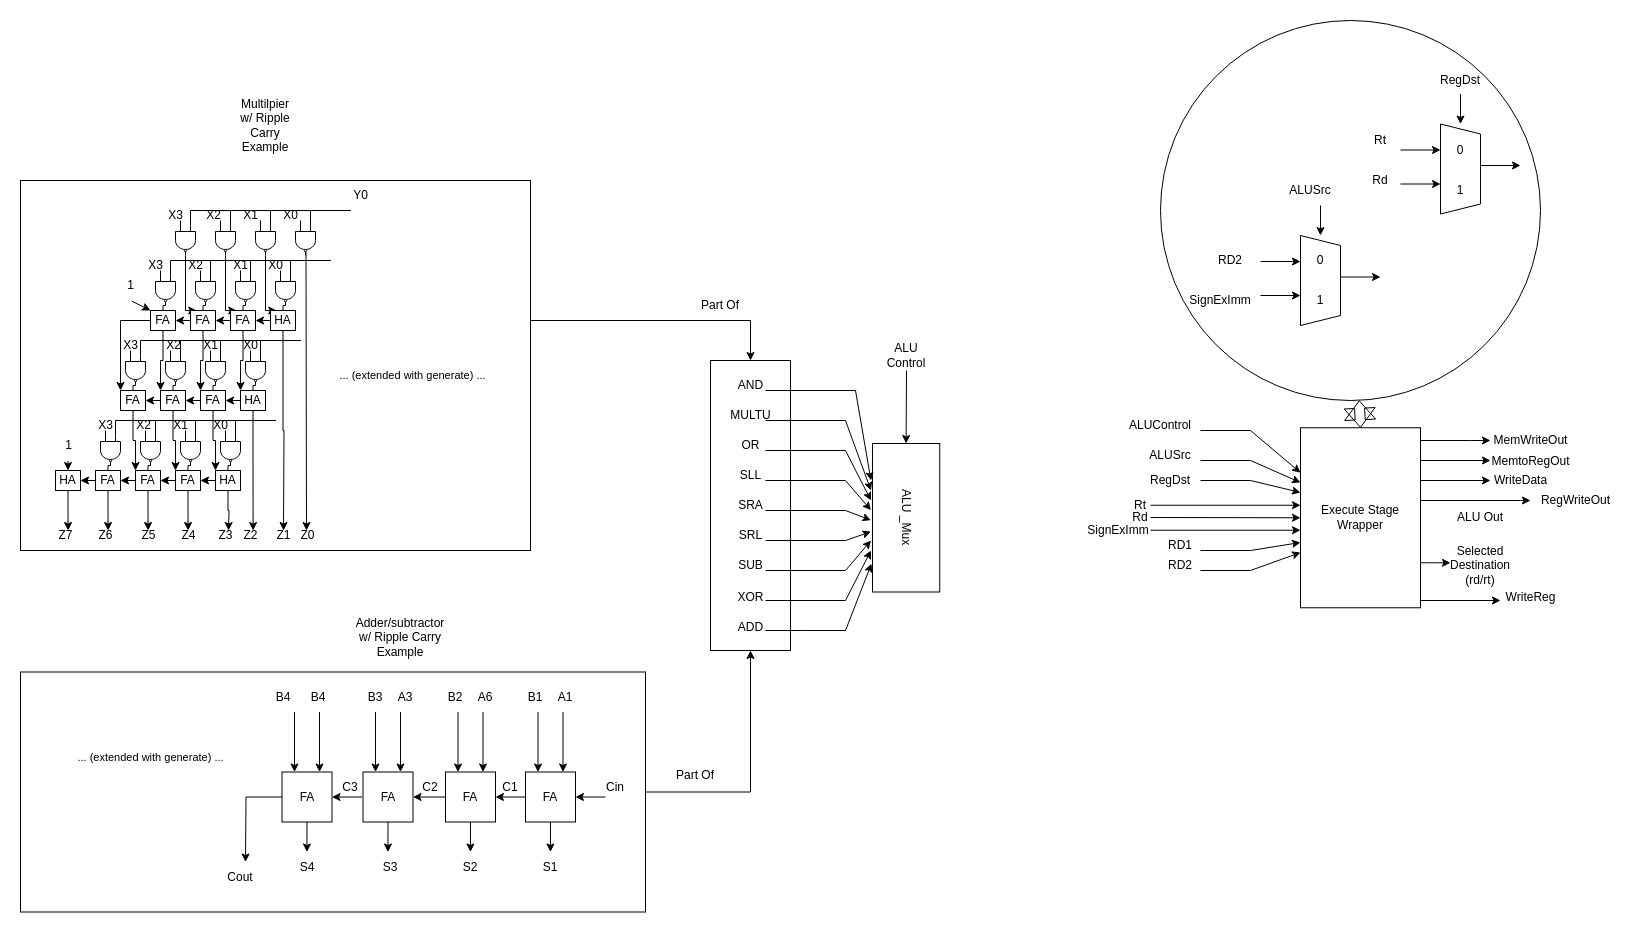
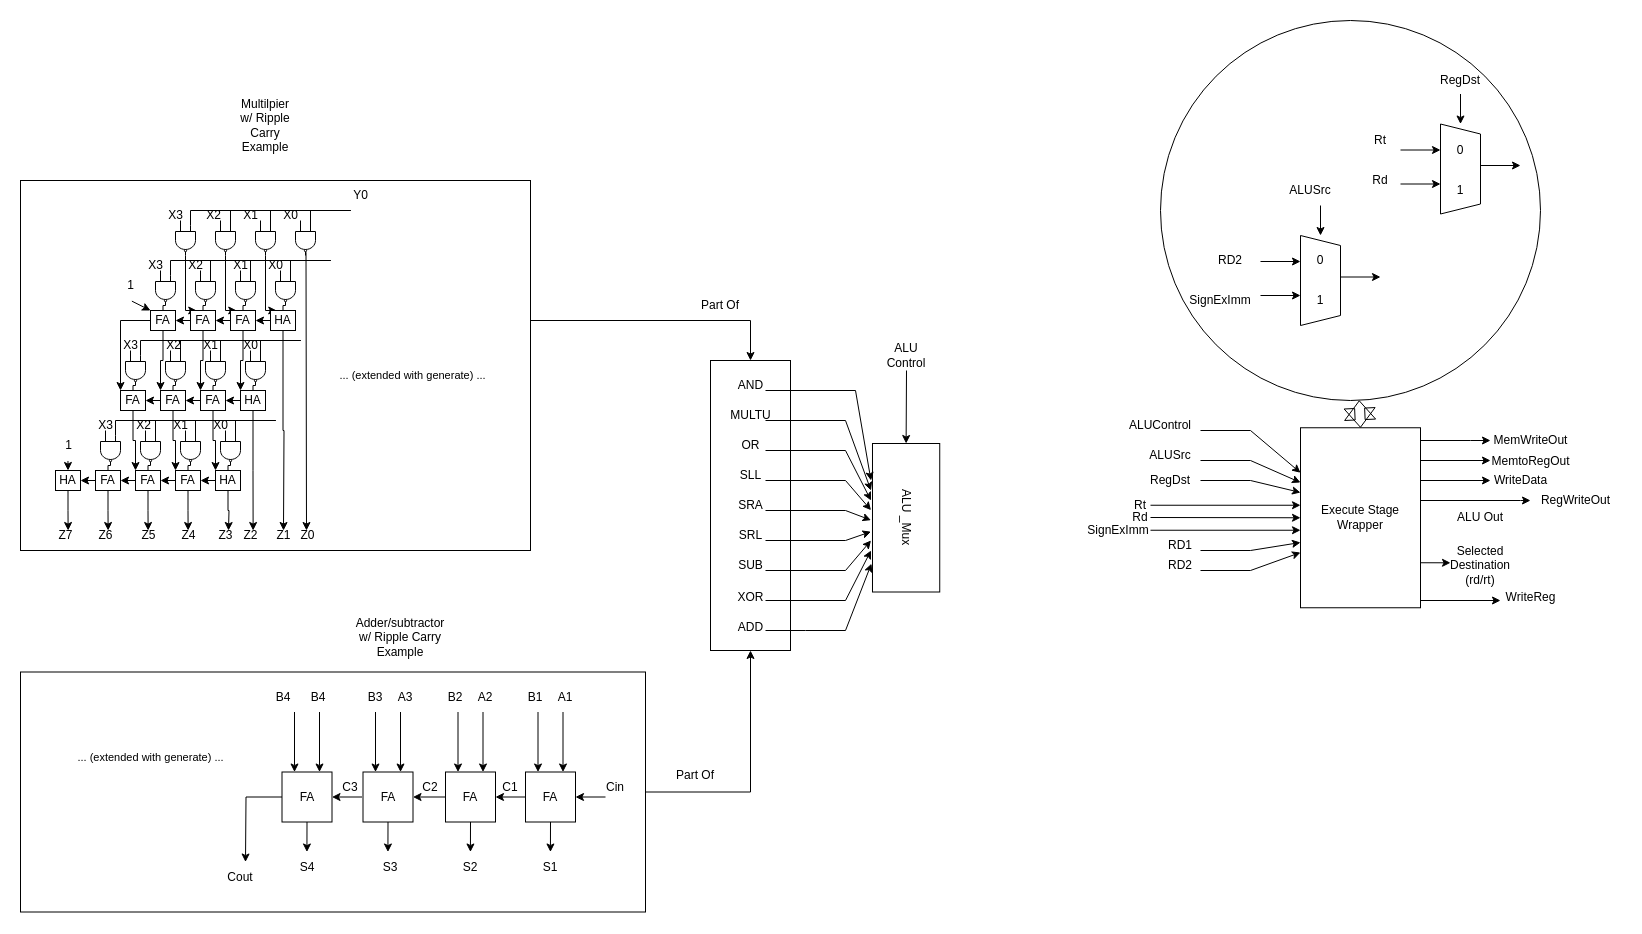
node "A6": label "A6" -> "A2"
